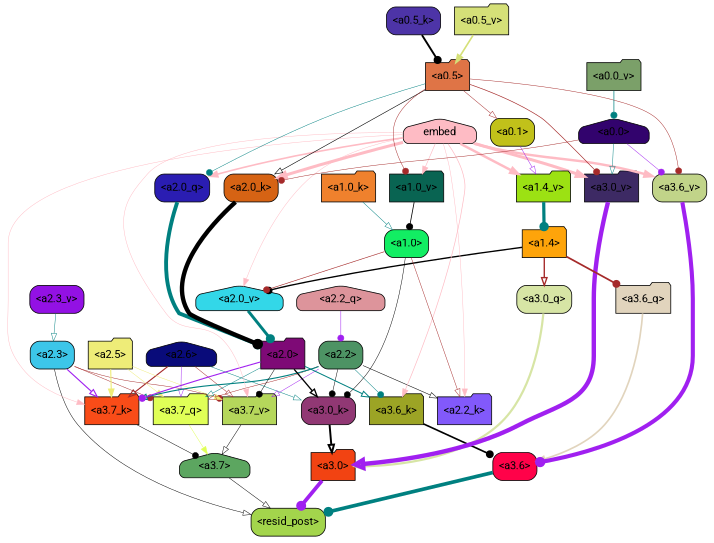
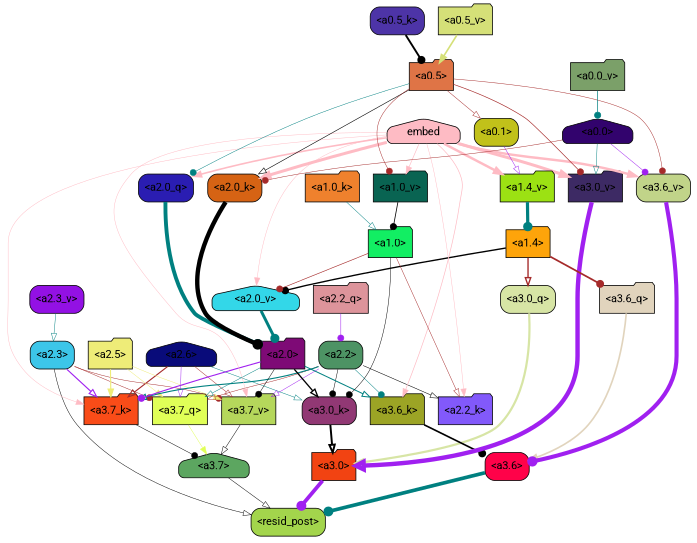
node "<a1.0>": shape box -> folder
node "<a2.2_q>": shape house -> folder
